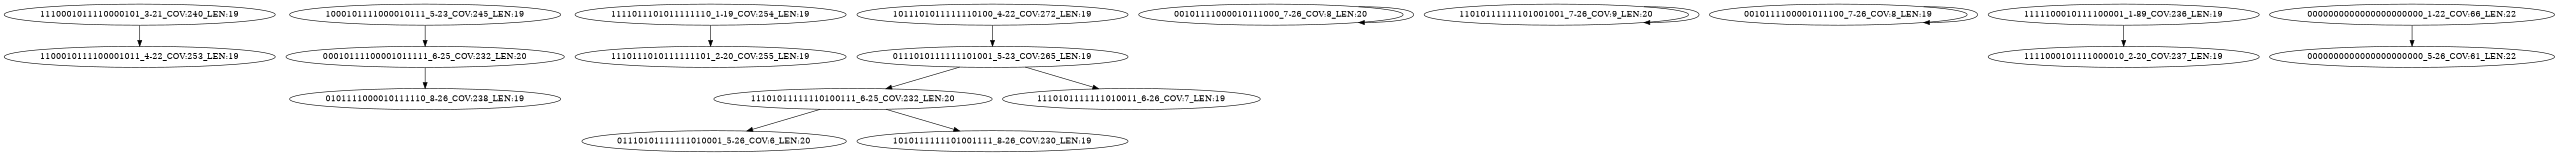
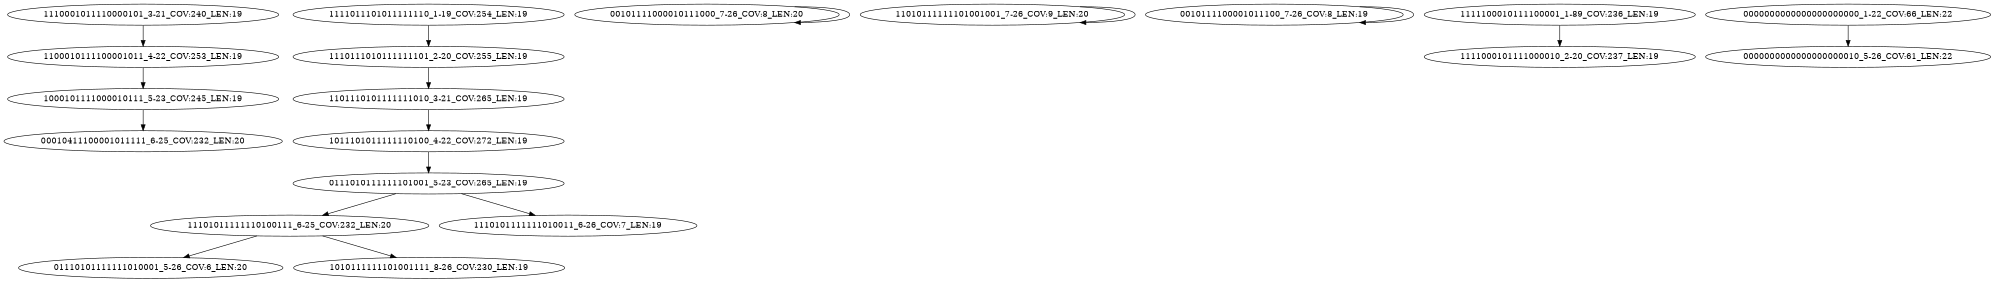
node "00010111100001011111_6-25_COV:232_LEN:20": label "00010111100001011111_6-25_COV:232_LEN:20" -> "00010411100001011111_6-25_COV:232_LEN:20"
node "0000000000000000000000_5-26_COV:61_LEN:22": label "0000000000000000000000_5-26_COV:61_LEN:22" -> "0000000000000000000010_5-26_COV:61_LEN:22"
edge "1100010111100001011_4-22_COV:253_LEN:19" -> "1000101111000010111_5-23_COV:245_LEN:19": added
node "0101111000010111110_8-26_COV:238_LEN:19": removed
node "1101110101111111010_3-21_COV:265_LEN:19": added
